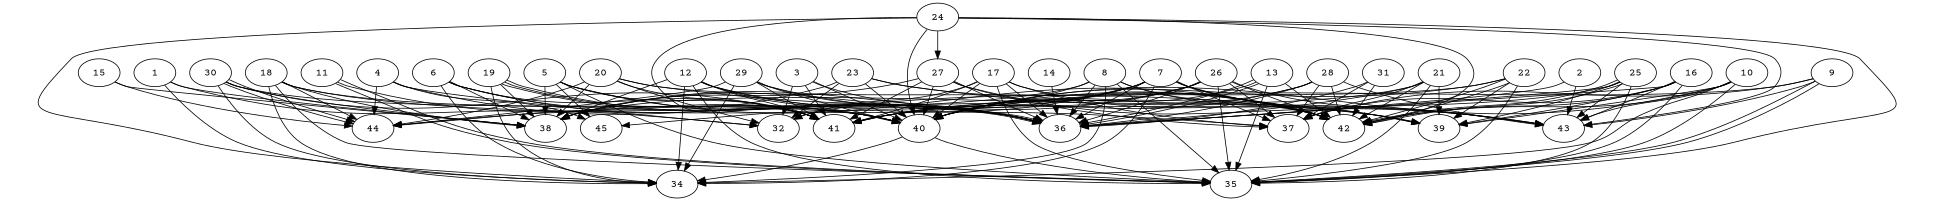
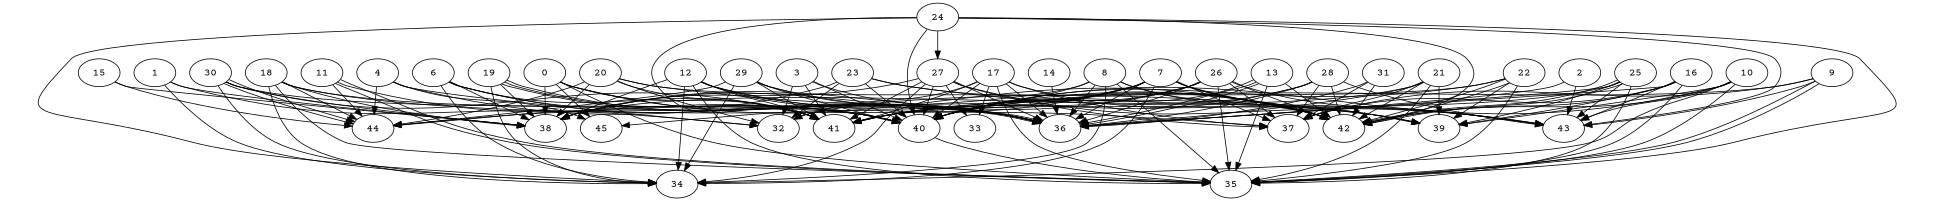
node "5": label "5" -> "0"
edge "11" -> "44": added
node "33": added
edge "40" -> "34": now "27" -> "34"
